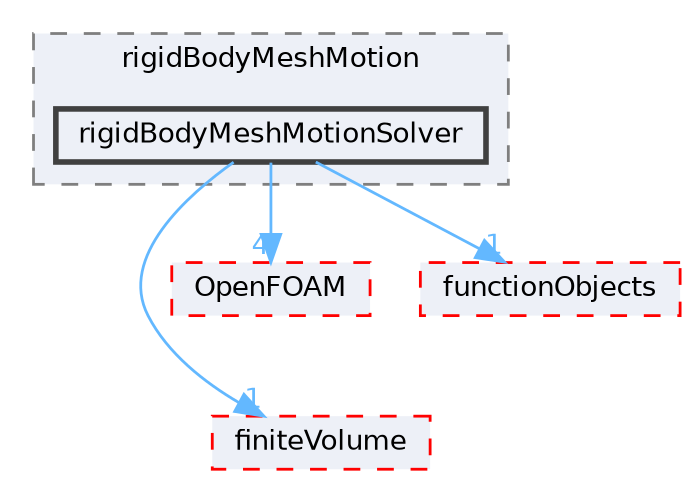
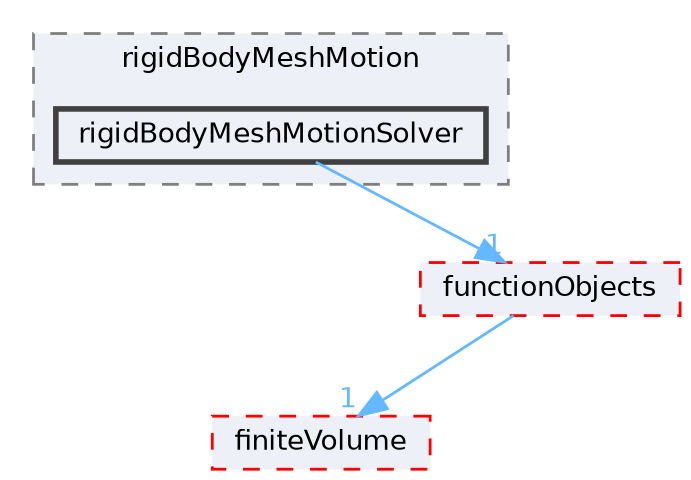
edge "rigidBodyMeshMotionSolver" -> "finiteVolume": now "functionObjects" -> "finiteVolume"
node "OpenFOAM": removed
